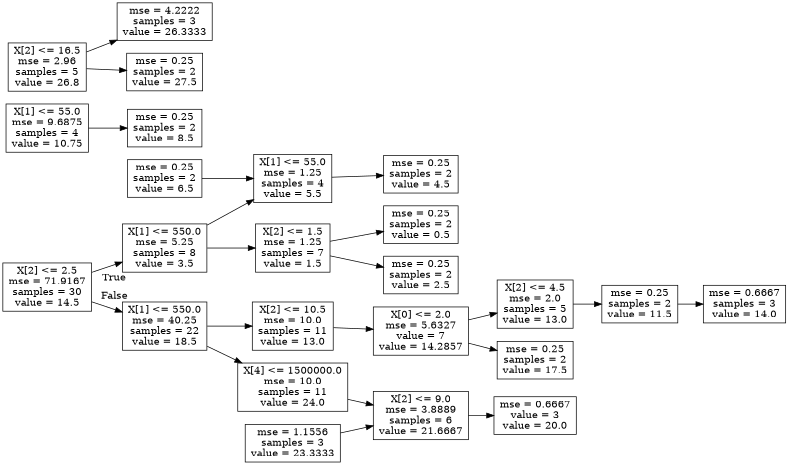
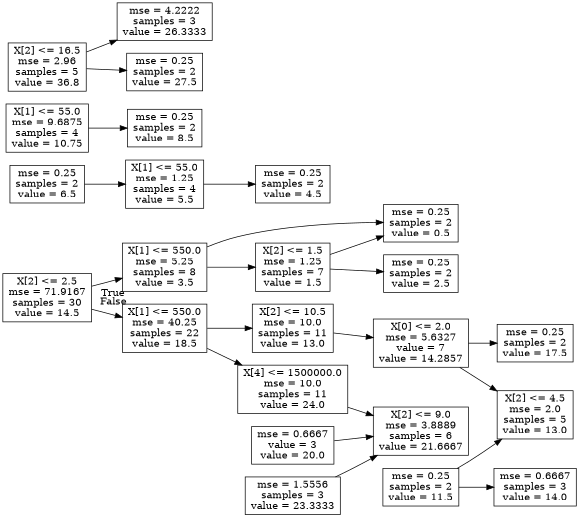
node "X[2] <= 16.5 mse = 2.96 samples = 5 value = 26.8": label "X[2] <= 16.5 mse = 2.96 samples = 5 value = 26.8" -> "X[2] <= 16.5 mse = 2.96 samples = 5 value = 36.8"
edge "X[1] <= 550.0 mse = 5.25 samples = 8 value = 3.5" -> "X[1] <= 55.0 mse = 1.25 samples = 4 value = 5.5": now "X[1] <= 550.0 mse = 5.25 samples = 8 value = 3.5" -> "mse = 0.25 samples = 2 value = 0.5"
edge "X[2] <= 4.5 mse = 2.0 samples = 5 value = 13.0" -> "mse = 0.25 samples = 2 value = 11.5": reversed
edge "X[2] <= 9.0 mse = 3.8889 samples = 6 value = 21.6667" -> "mse = 0.6667 value = 3 value = 20.0": reversed
node "mse = 1.1556 samples = 3 value = 23.3333": label "mse = 1.1556 samples = 3 value = 23.3333" -> "mse = 1.5556 samples = 3 value = 23.3333"
